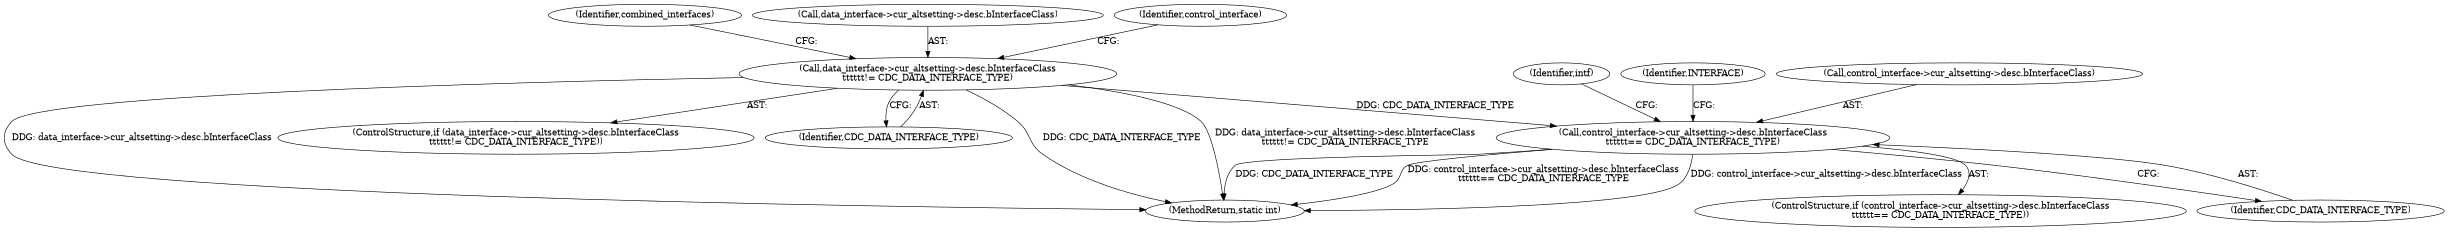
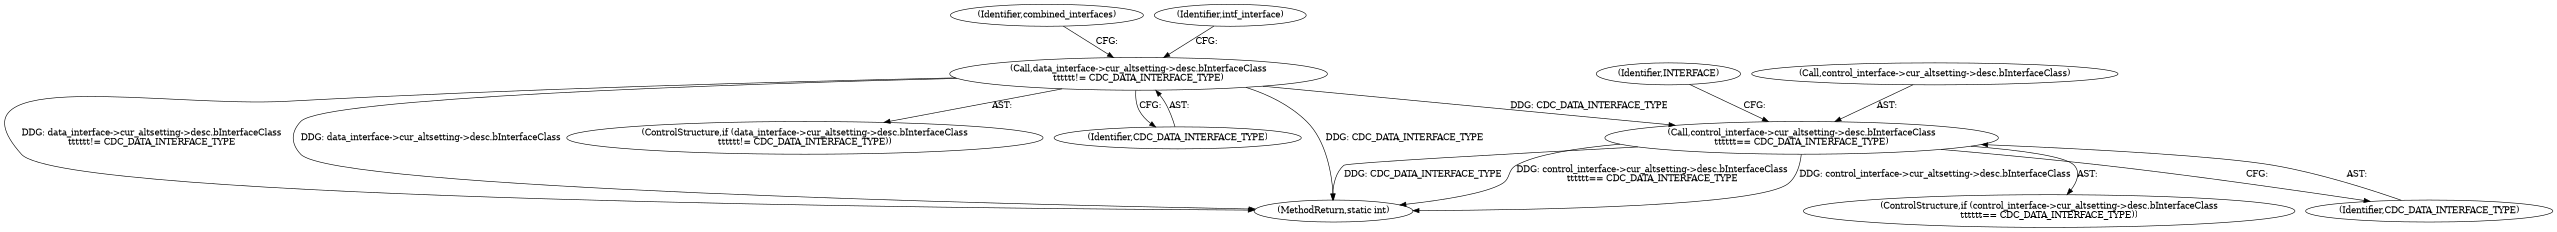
node "(Call,data_interface->cur_altsetting->desc.bInterfaceClass)": removed
node "(Identifier,control_interface)": label "(Identifier,control_interface)" -> "(Identifier,intf_interface)"
node "(Identifier,intf)": removed
